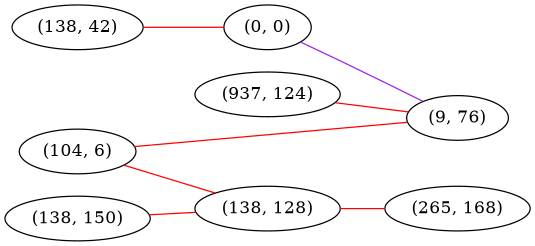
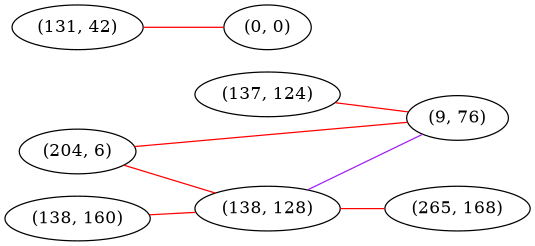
node "(138, 42)": label "(138, 42)" -> "(131, 42)"
edge "(0, 0)" -- "(9, 76)": now "(138, 128)" -- "(9, 76)"
node "(937, 124)": label "(937, 124)" -> "(137, 124)"
node "(104, 6)": label "(104, 6)" -> "(204, 6)"
node "(138, 150)": label "(138, 150)" -> "(138, 160)"
